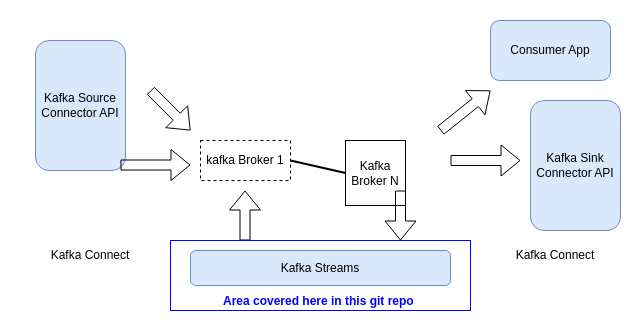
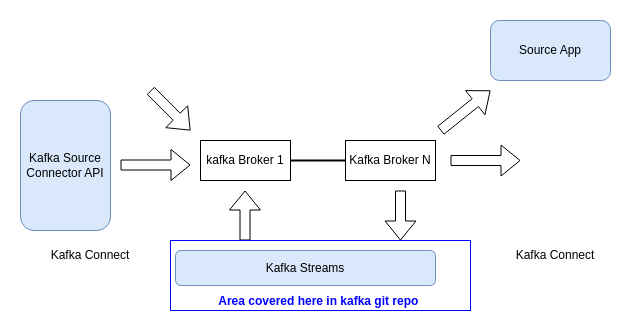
node "Consumer App": label "Consumer App" -> "Source App"
node "Kafka Source Connector API": moved (81, 106) -> (66, 166)
node "kafka Broker 1": style dashed -> solid
node "Kafka Sink Connector API": removed
node "Kafka Broker N": size 60x65 -> 90x40
node "Kafka Streams": moved (321, 268) -> (306, 268)
node "Area covered here in this git repo": label "Area covered here in this git repo" -> "Area covered here in kafka git repo"
